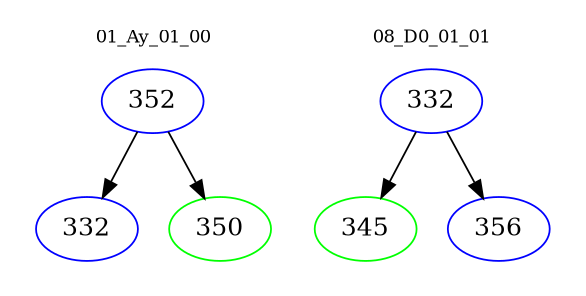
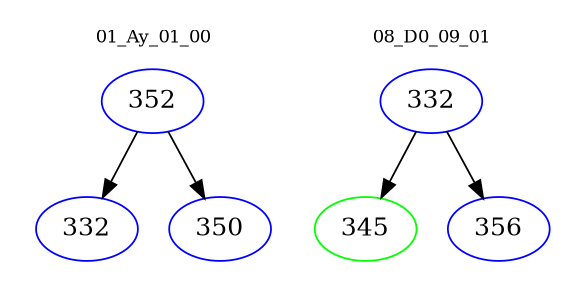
cluster "08_D0_01_01": label "08_D0_01_01" -> "08_D0_09_01"
node "350": color green -> blue
